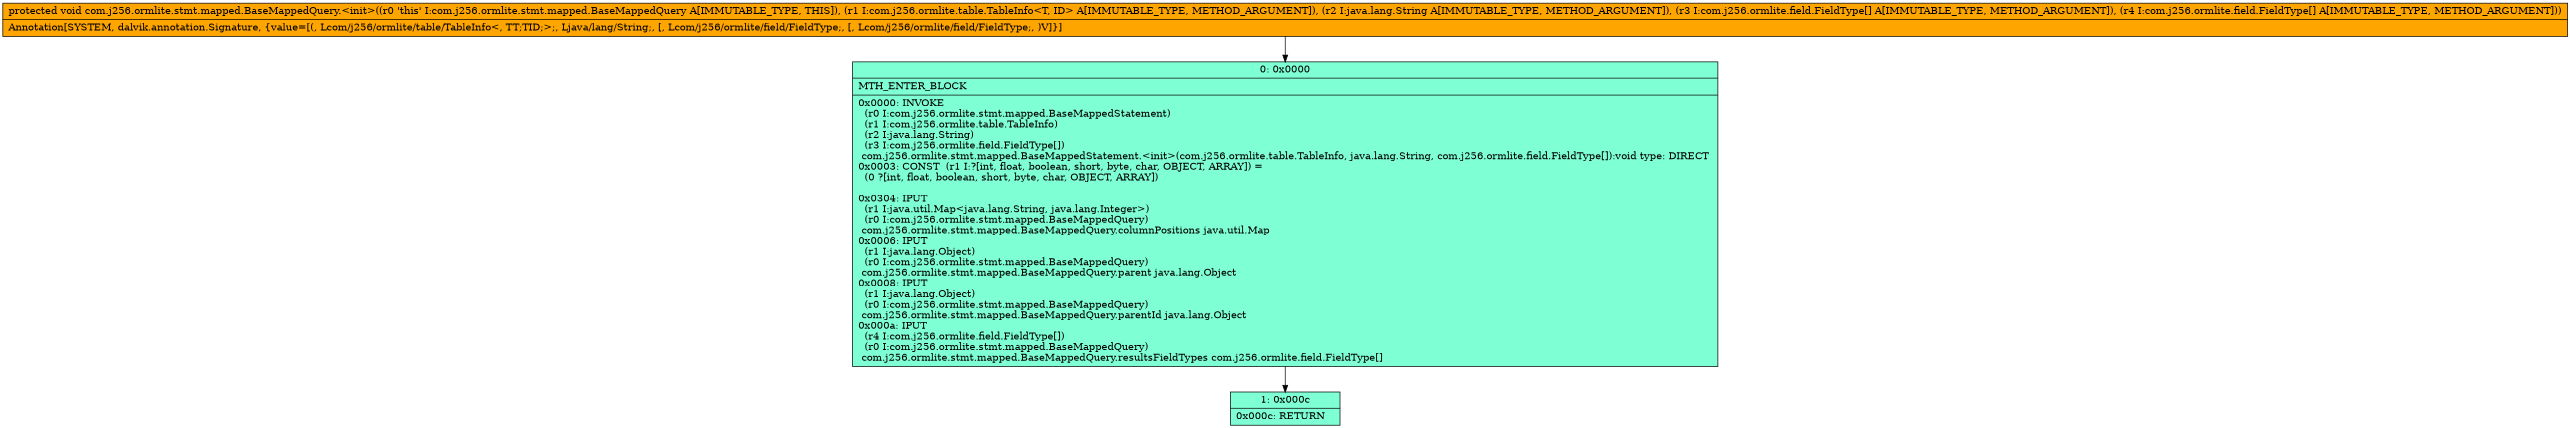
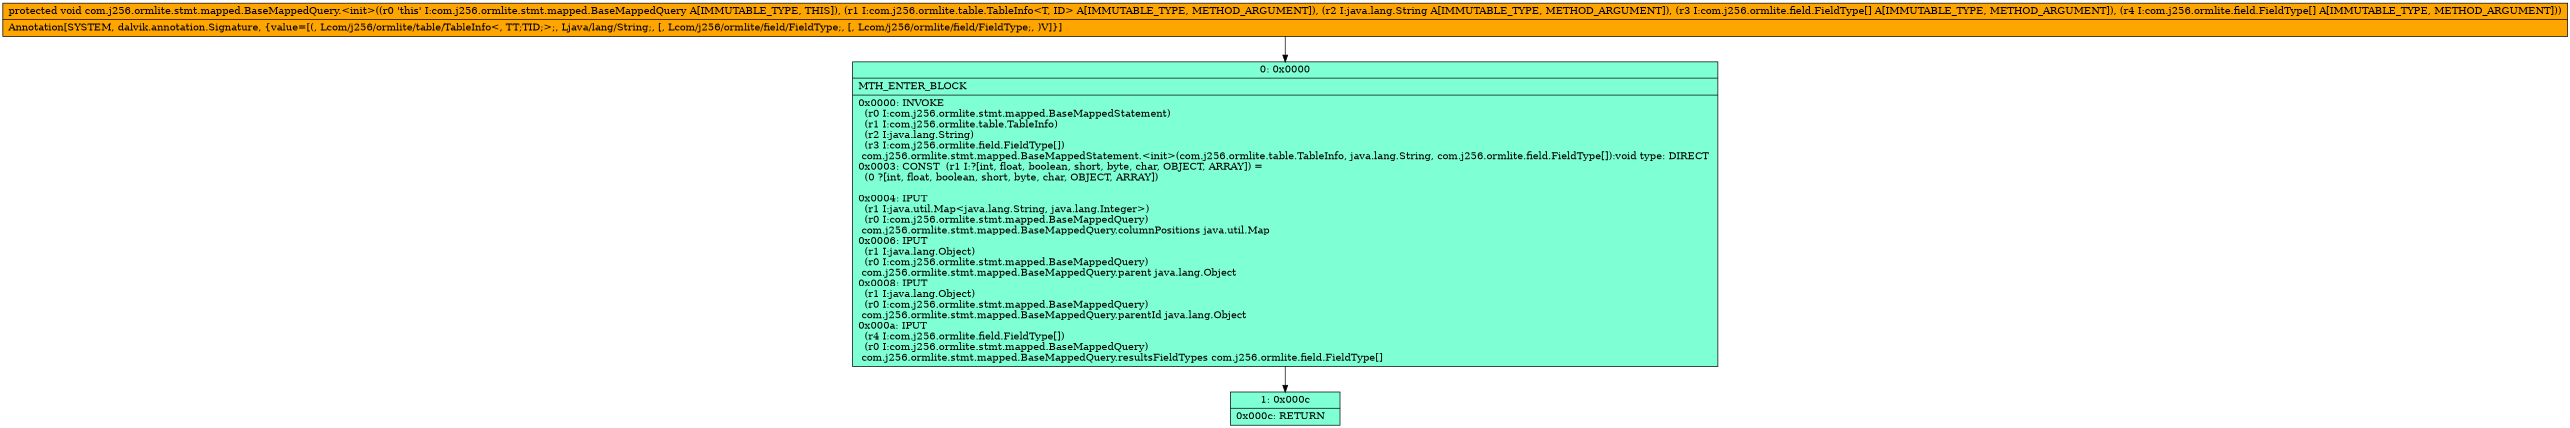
node "0: 0x0000": text "0x0304: IPUT" -> "0x0004: IPUT"
